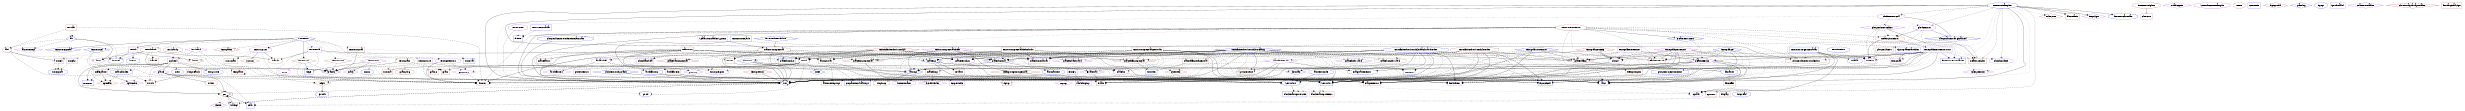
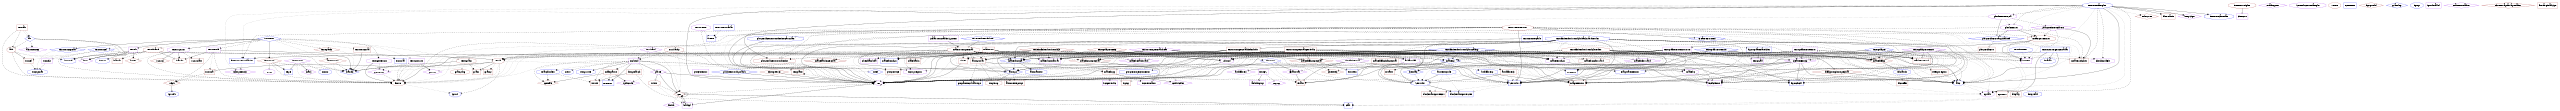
edge "test_finite_horizon_hjb_backward_euler" -> "make_bc_sca_var": now "test_finite_horizon_hjb_backward_euler" -> "test_run_spectral_helmholtz"
